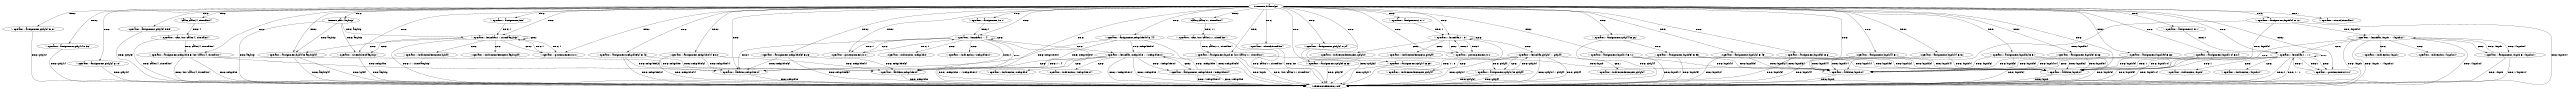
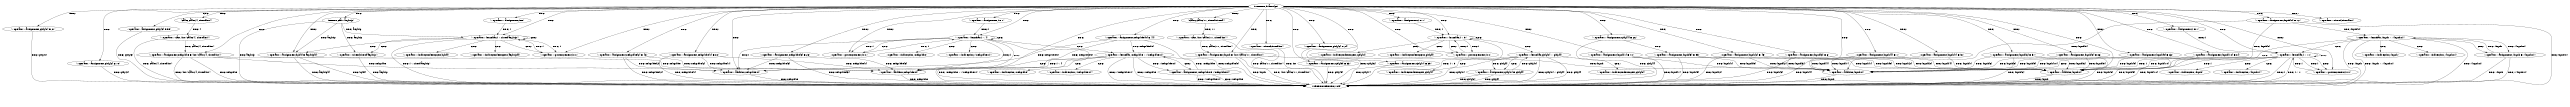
edge "(METHOD,dzamrdpe)" -> "(<operator>.sizeOf,sizeof(aeyluip))": removed, label "DDG:"
node "(calloc,calloc(11, sizeof(int)))": label "(calloc,calloc(11, sizeof(int)))" -> "(calloc,calloc(11, sizeof(sizeOf)))"
node "(<operator>.assignment,qitly[1] = 36)": removed
